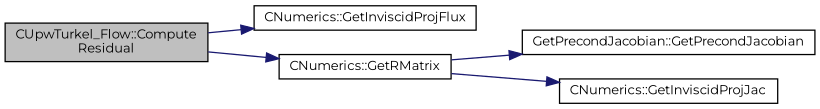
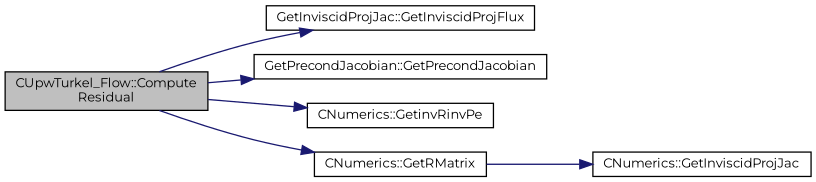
node "CNumerics::GetInviscidProjFlux": label "CNumerics::GetInviscidProjFlux" -> "GetInviscidProjJac::GetInviscidProjFlux"
edge "CNumerics::GetRMatrix" -> "GetPrecondJacobian::GetPrecondJacobian": now "CUpwTurkel_Flow::Compute Residual" -> "GetPrecondJacobian::GetPrecondJacobian"
node "CNumerics::GetinvRinvPe": added
